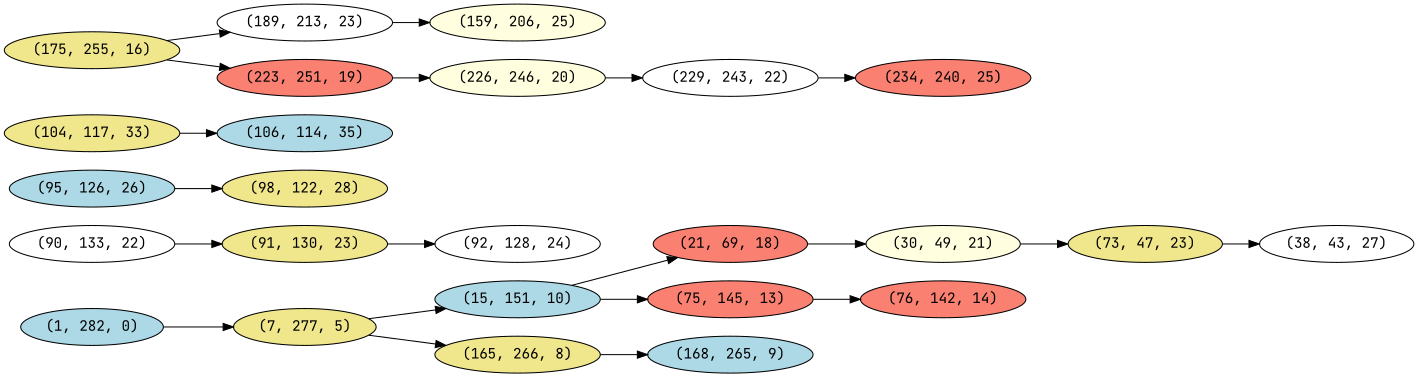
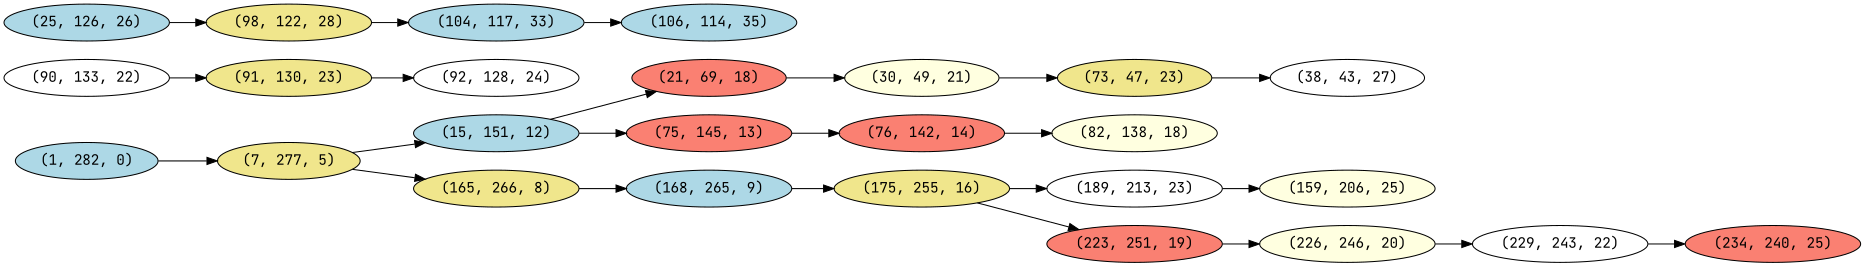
edge "(98, 122, 28)" -> "(104, 117, 33)": added
node "(104, 117, 33)": fillcolor khaki -> lightblue
node "(82, 138, 18)": added
node "(95, 126, 26)": label "(95, 126, 26)" -> "(25, 126, 26)"
edge "(168, 265, 9)" -> "(175, 255, 16)": added
node "(15, 151, 10)": label "(15, 151, 10)" -> "(15, 151, 12)"
